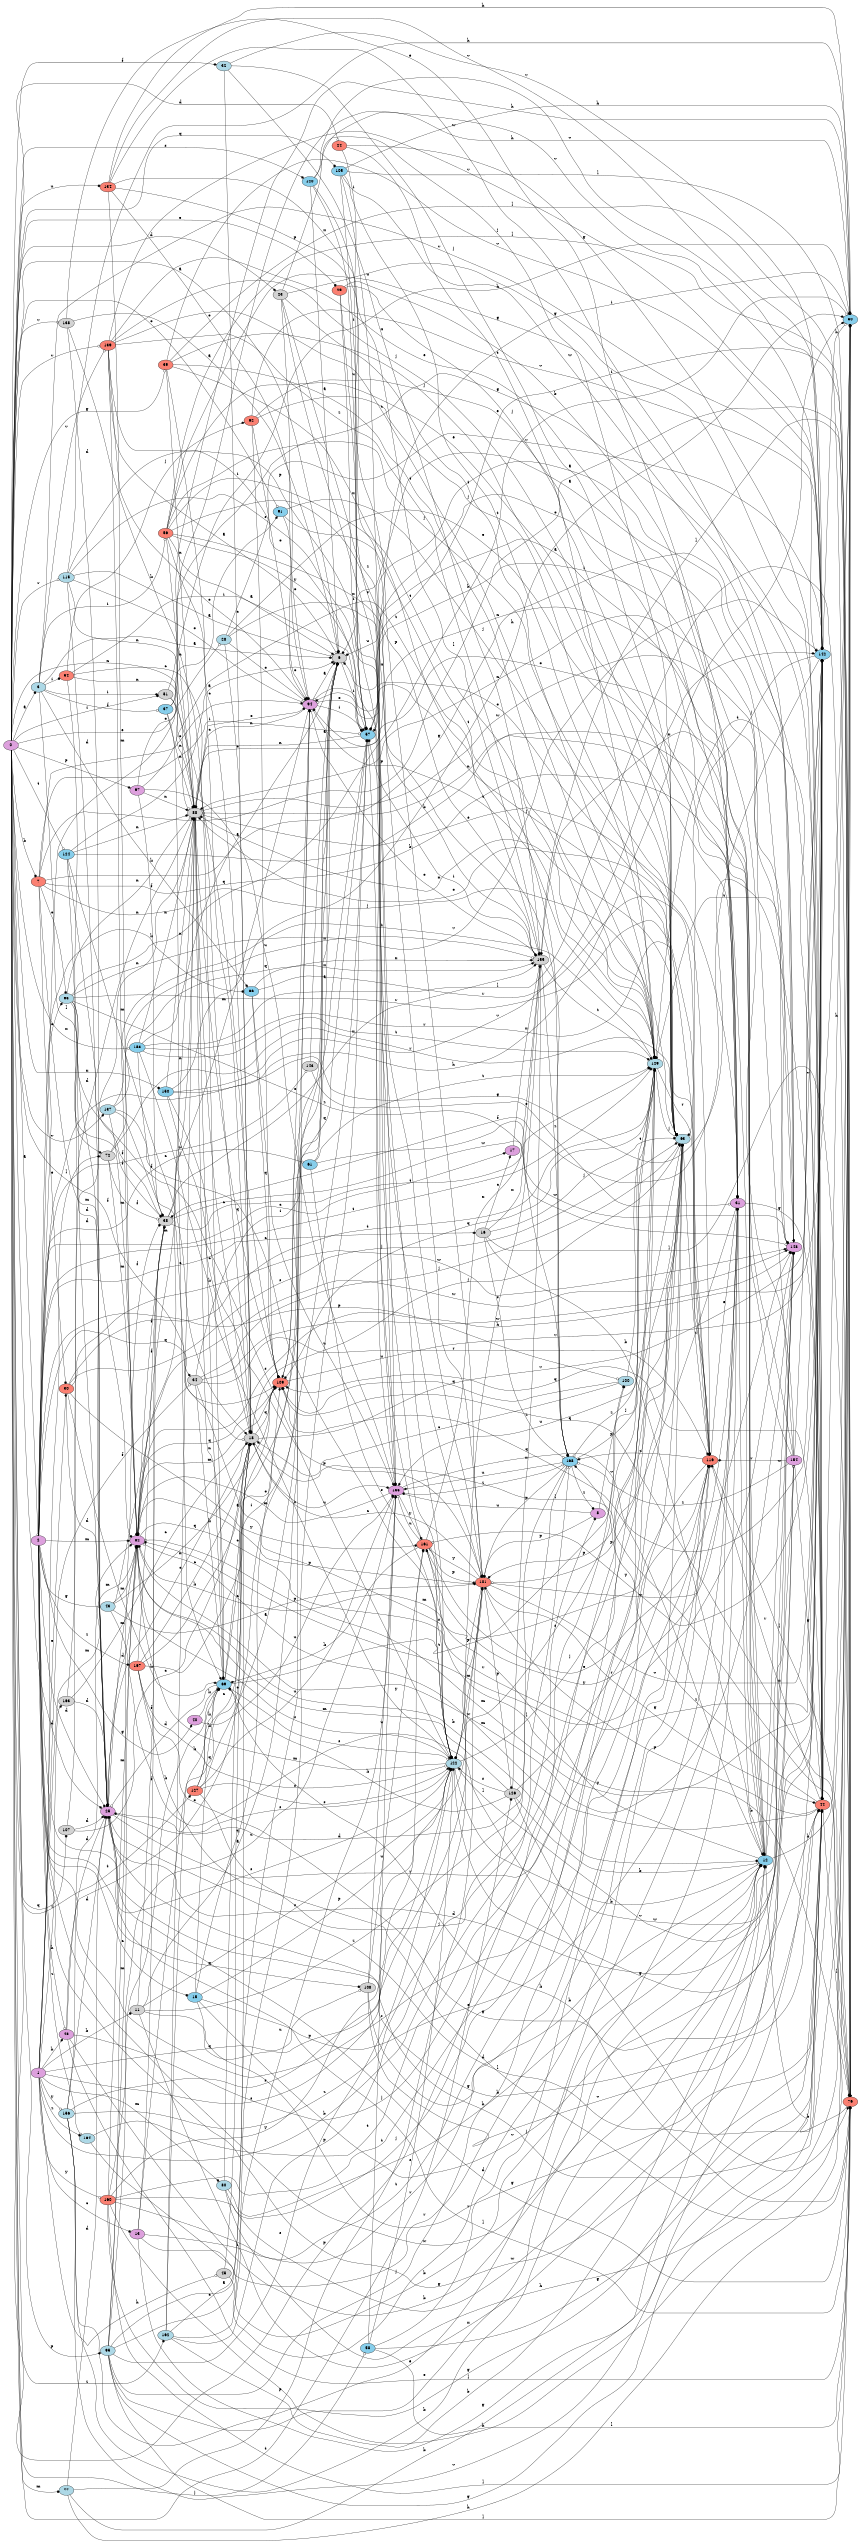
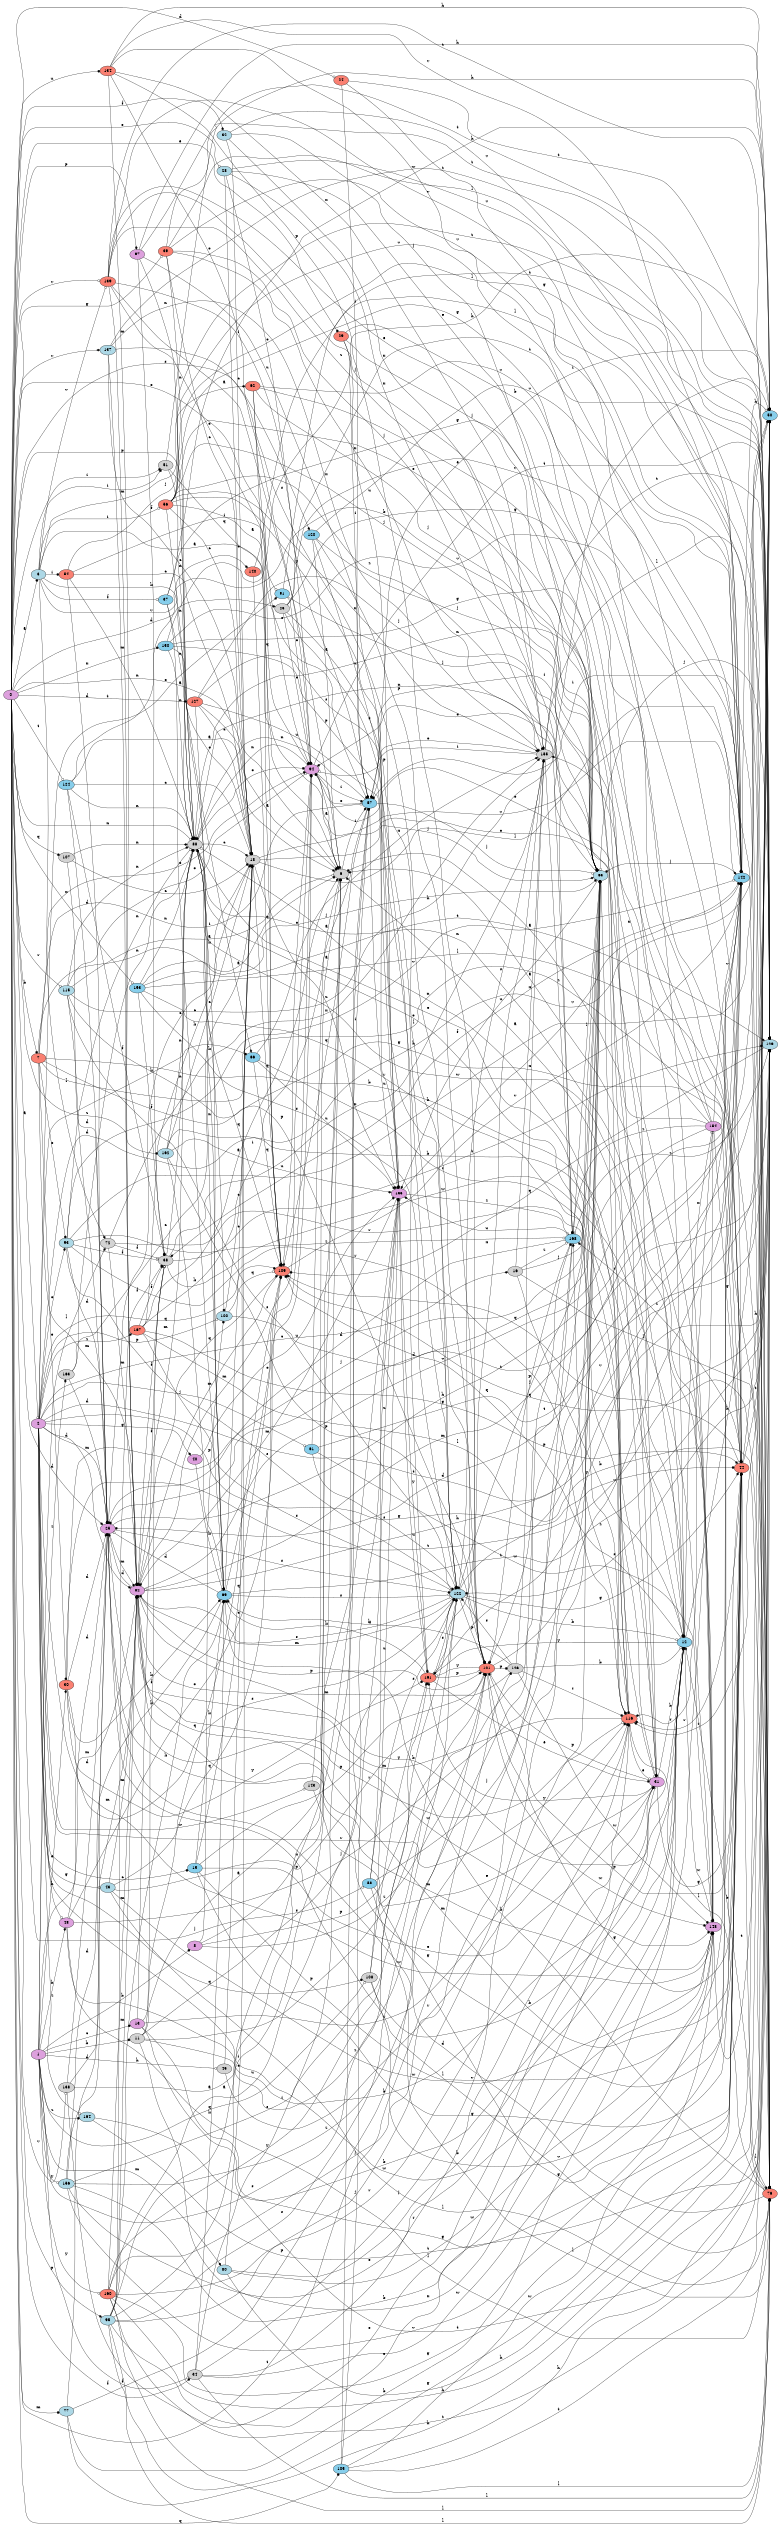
node "140": added
node "17": removed
edge "168" -> "8": reversed
edge "101" -> "18": removed, label "c"
